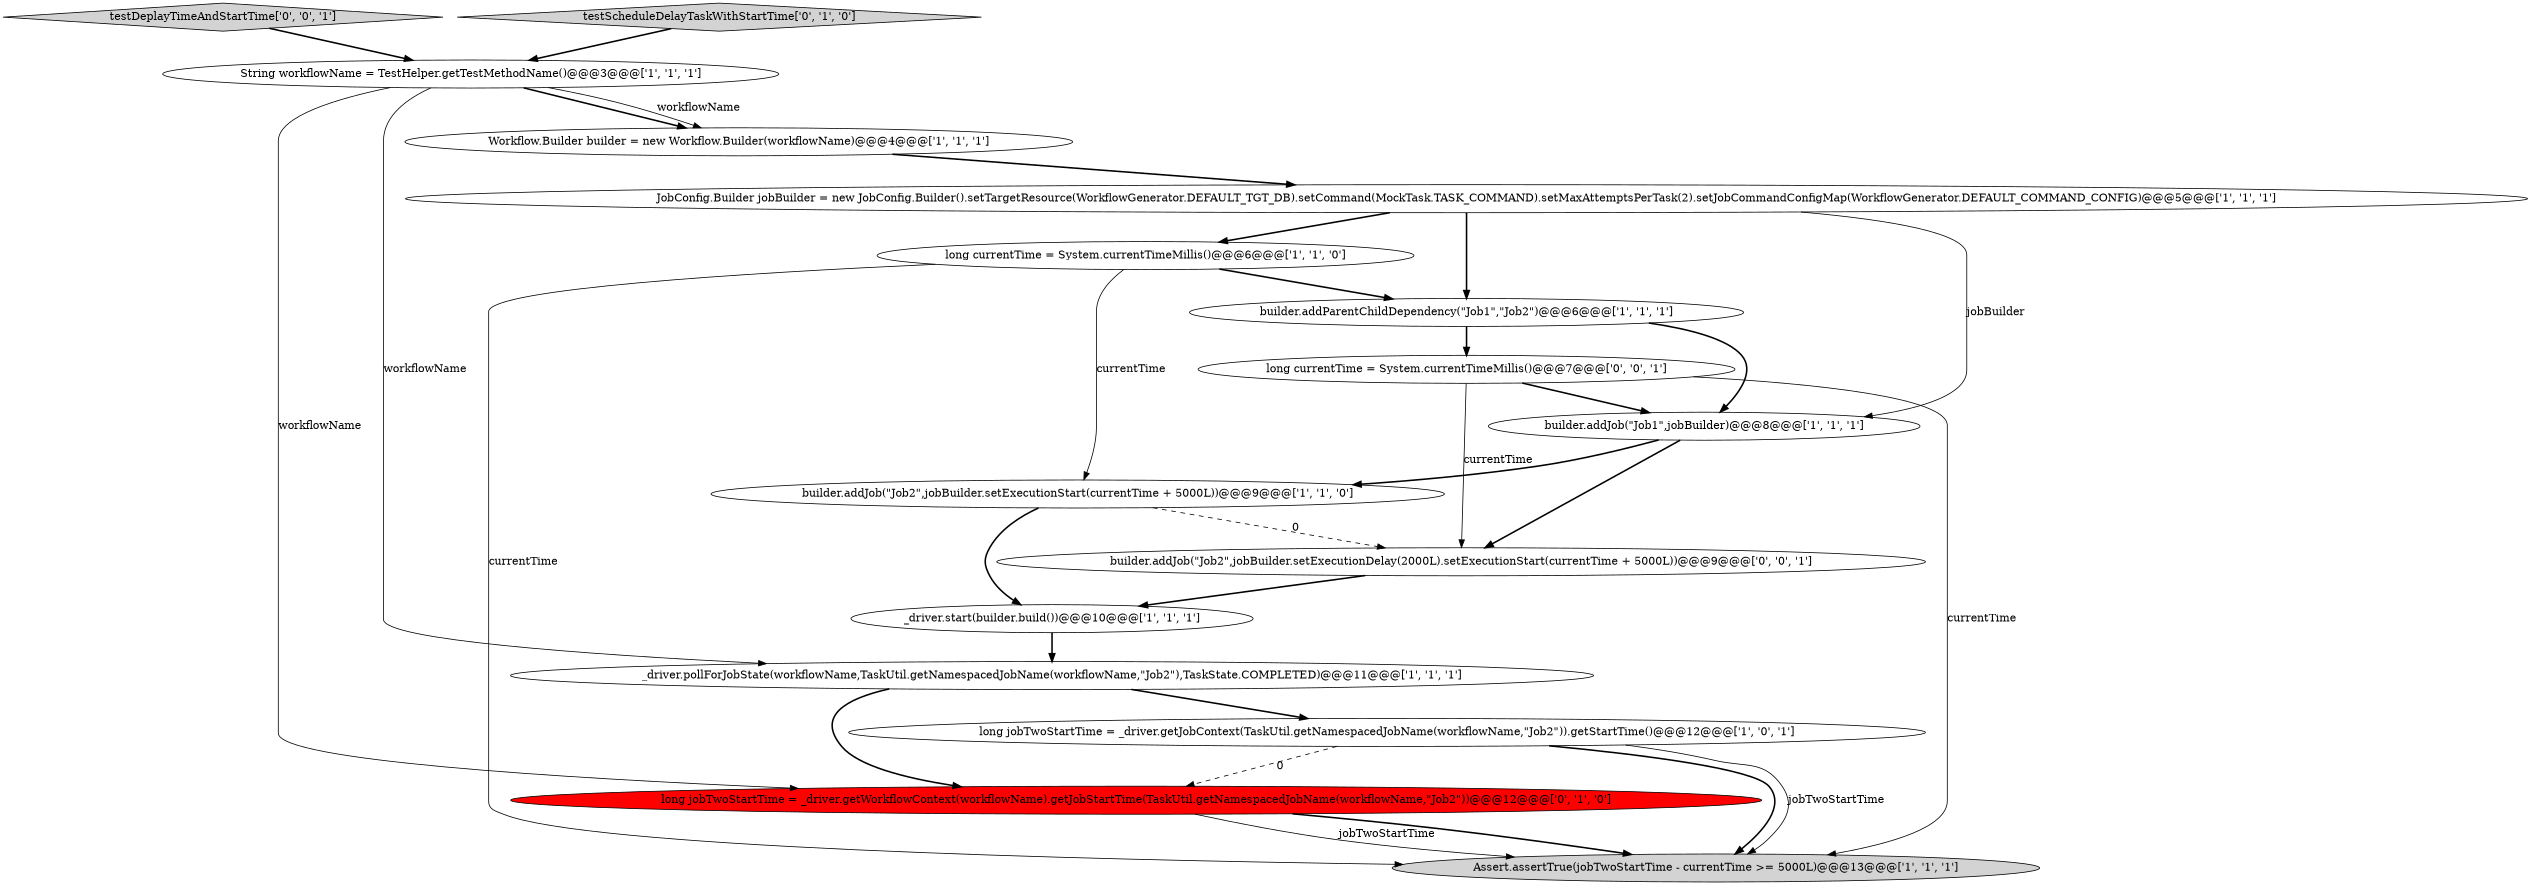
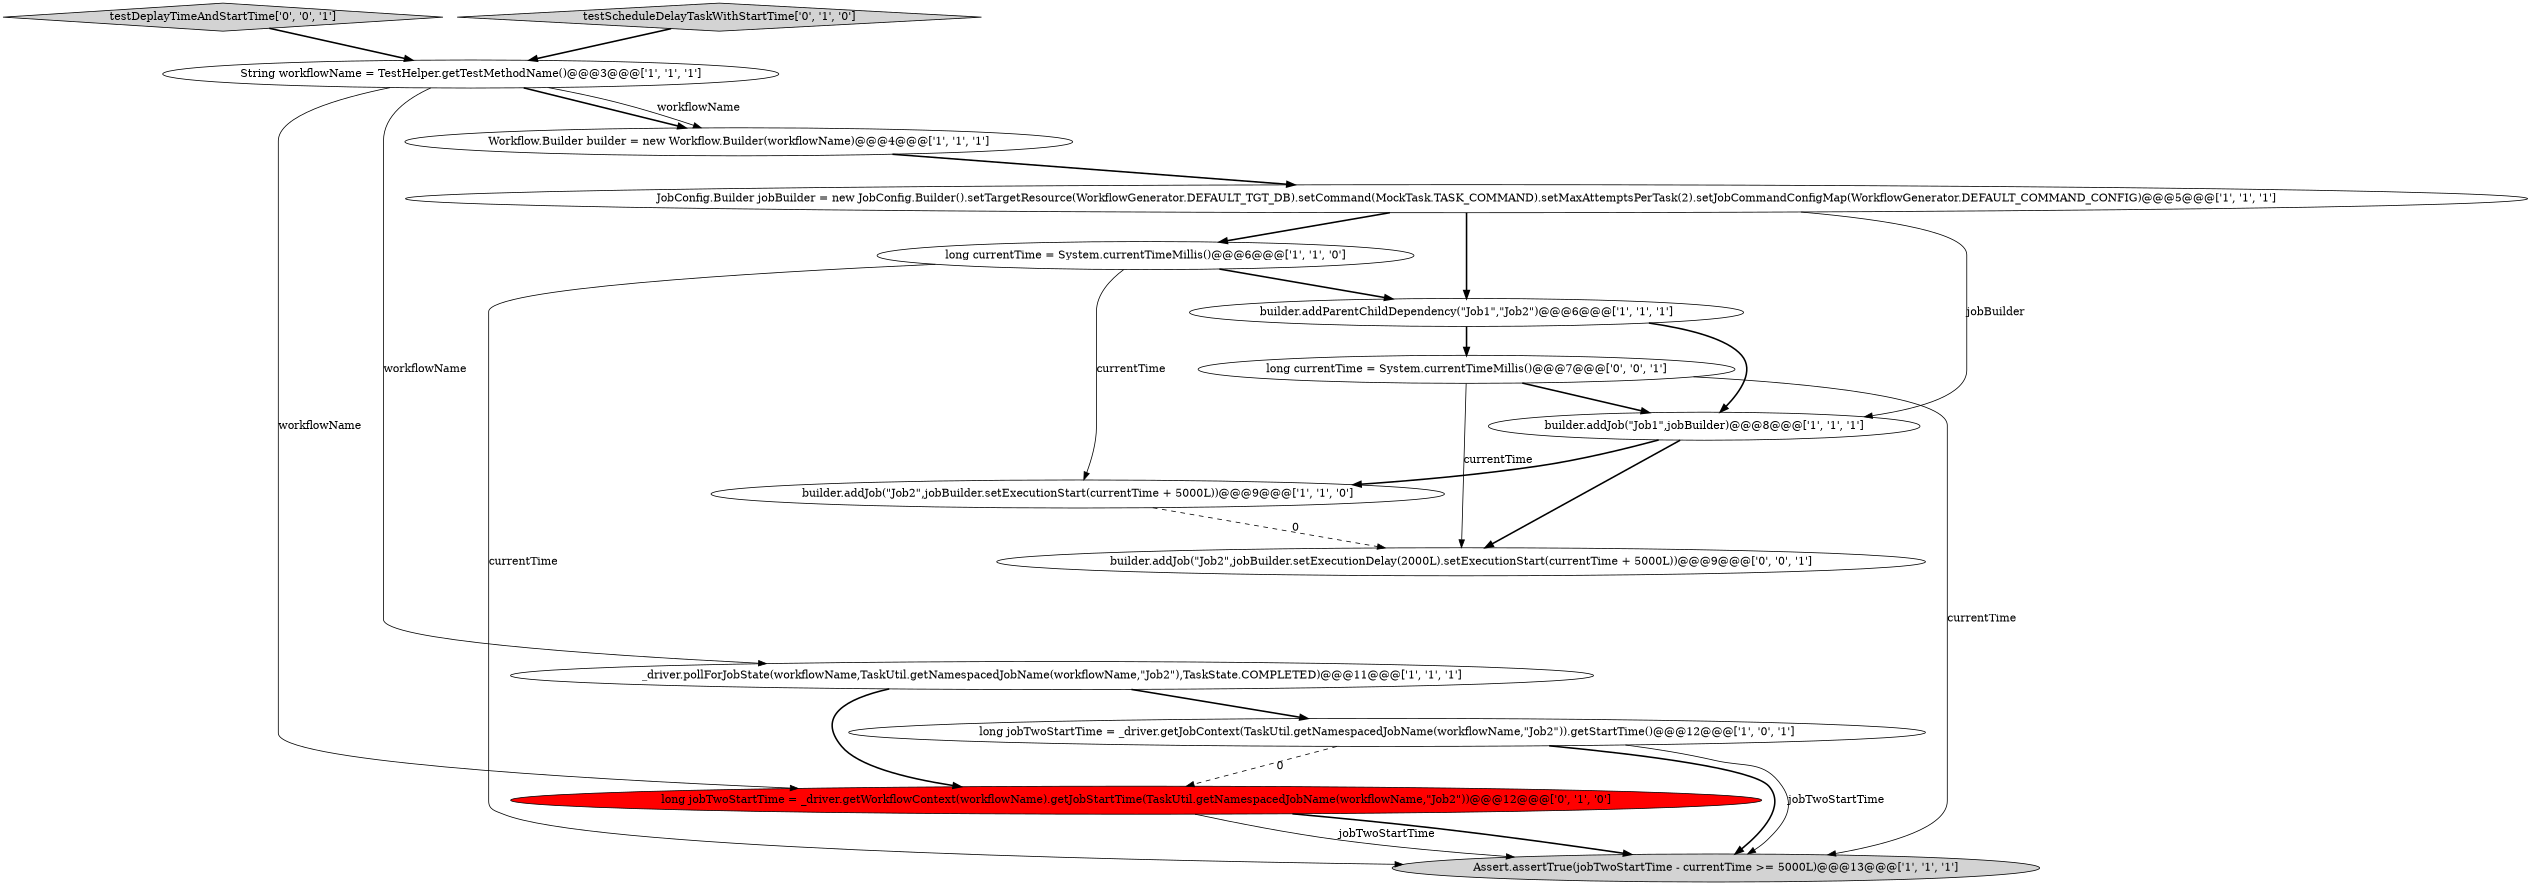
node "_driver.start(builder.build())@@@10@@@['1', '1', '1']": removed
